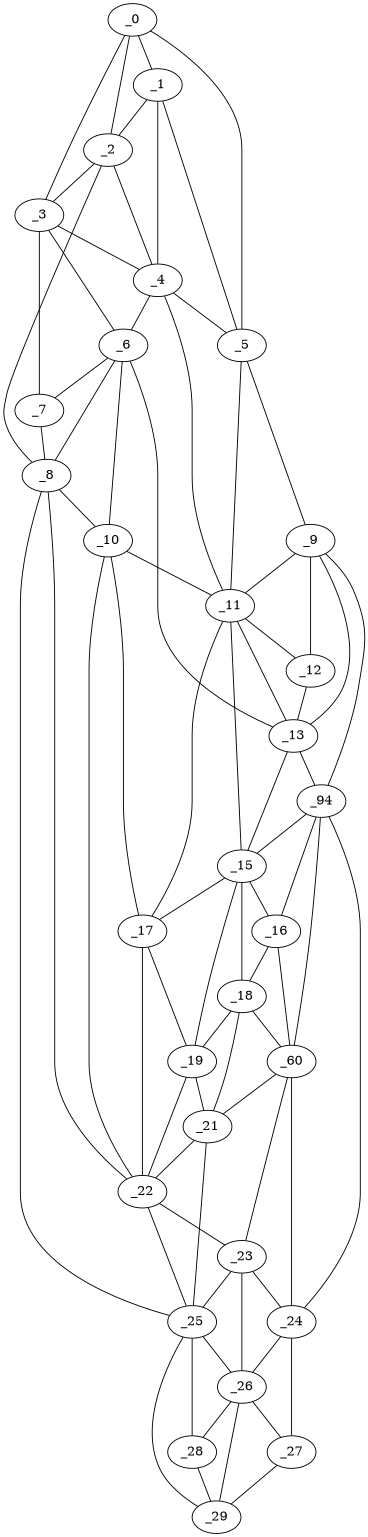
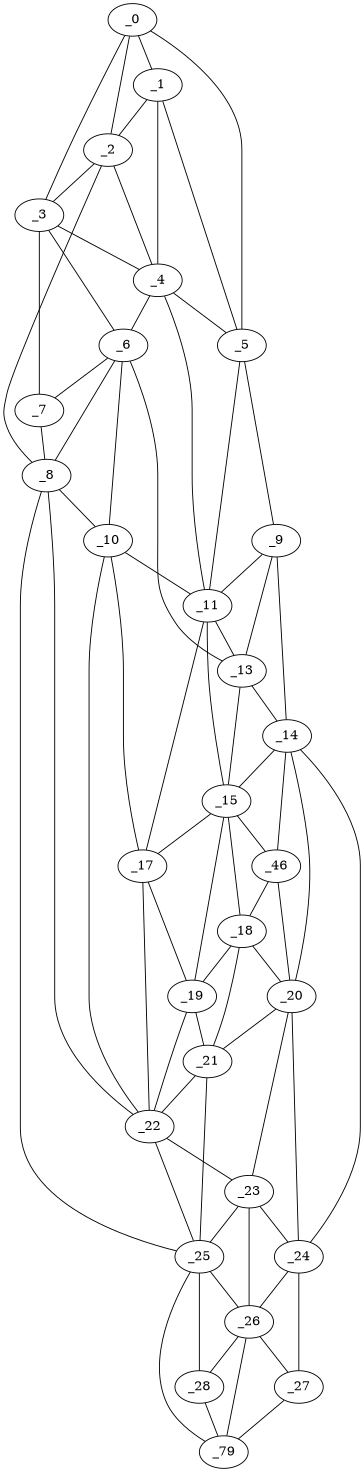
node "_12": removed
node "_94": label "_94" -> "_14"
node "_16": label "_16" -> "_46"
node "_60": label "_60" -> "_20"
node "_29": label "_29" -> "_79"
